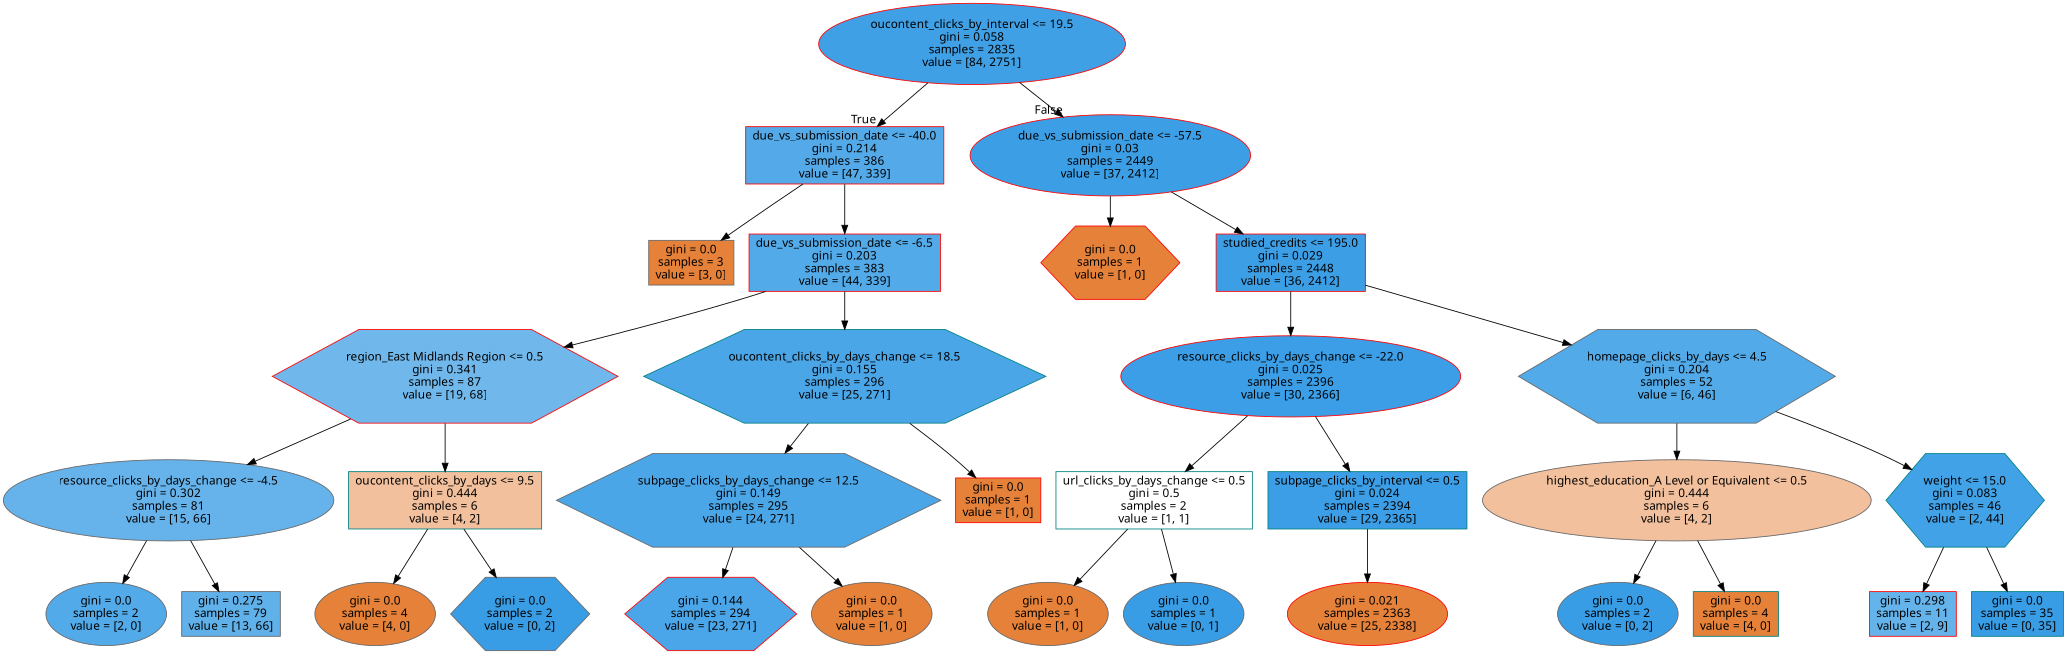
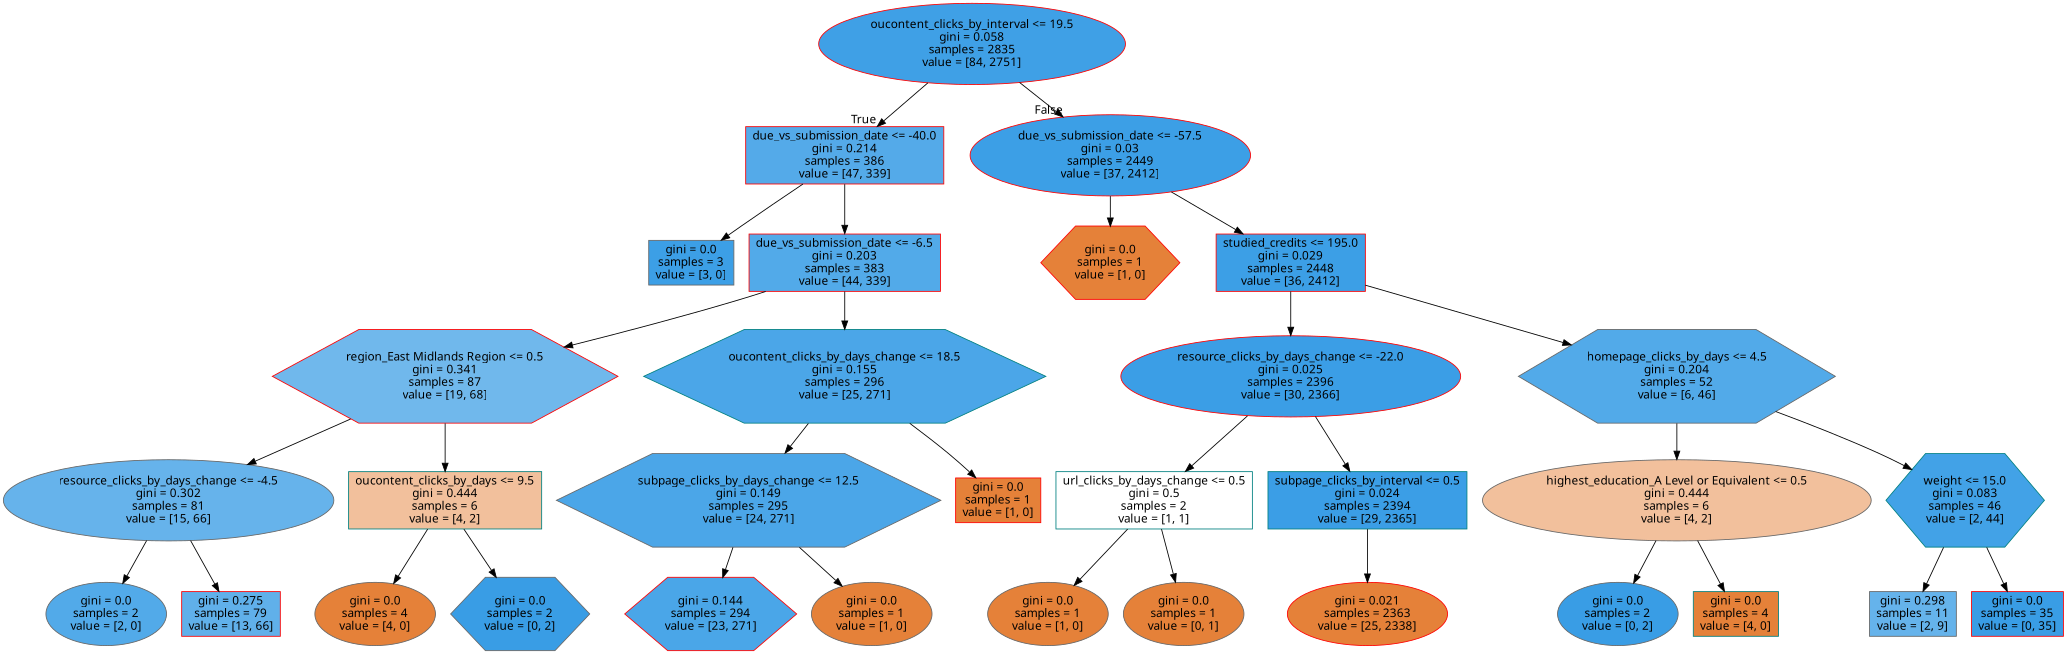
node "gini = 0.0 samples = 3 value = [3, 0]": fillcolor #e58139ff -> #399de5fb
node "gini = 0.275 samples = 79 value = [13, 66]": color gray40 -> red
node "gini = 0.0 samples = 1 value = [0, 1]": fillcolor #399de5ff -> #e58139ff
node "gini = 0.298 samples = 11 value = [2, 9]": color red -> gray40
node "gini = 0.0 samples = 35 value = [0, 35]": color teal -> red
